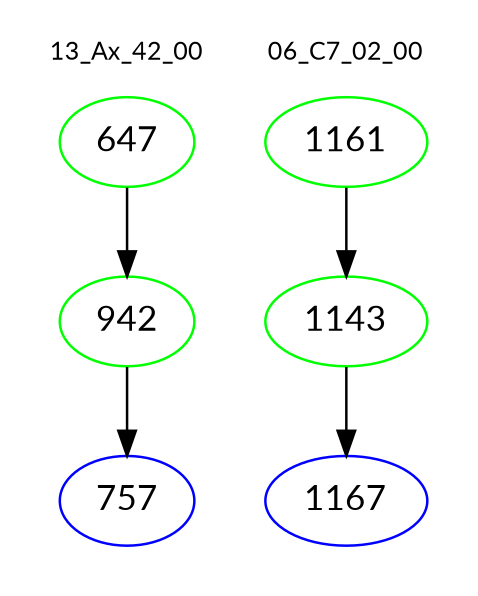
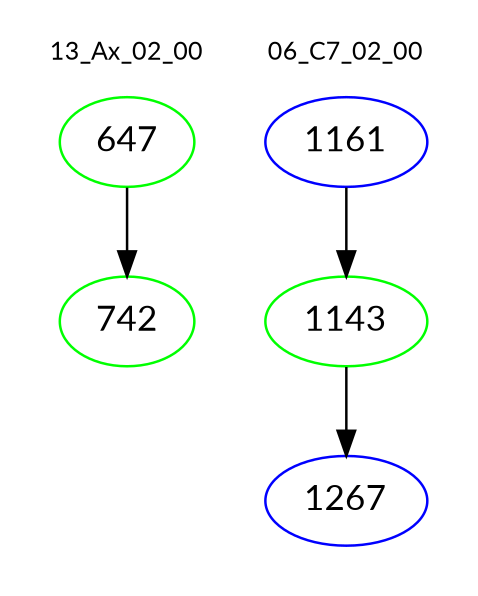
cluster "13_Ax_42_00": label "13_Ax_42_00" -> "13_Ax_02_00"
node "1161": color green -> blue
node "942": label "942" -> "742"
node "757": removed
node "1167": label "1167" -> "1267"
